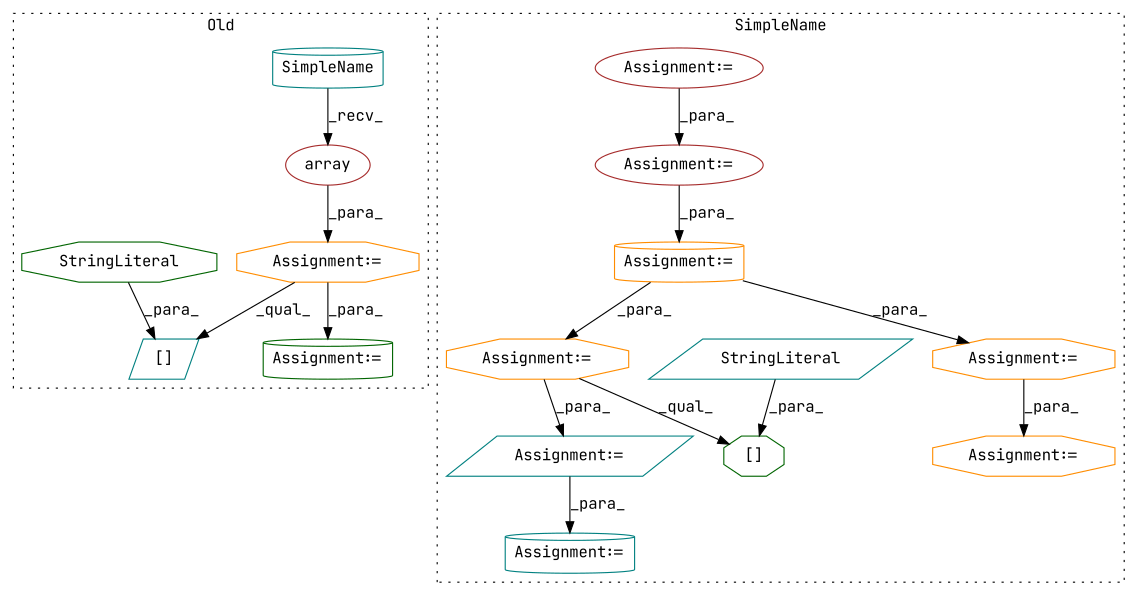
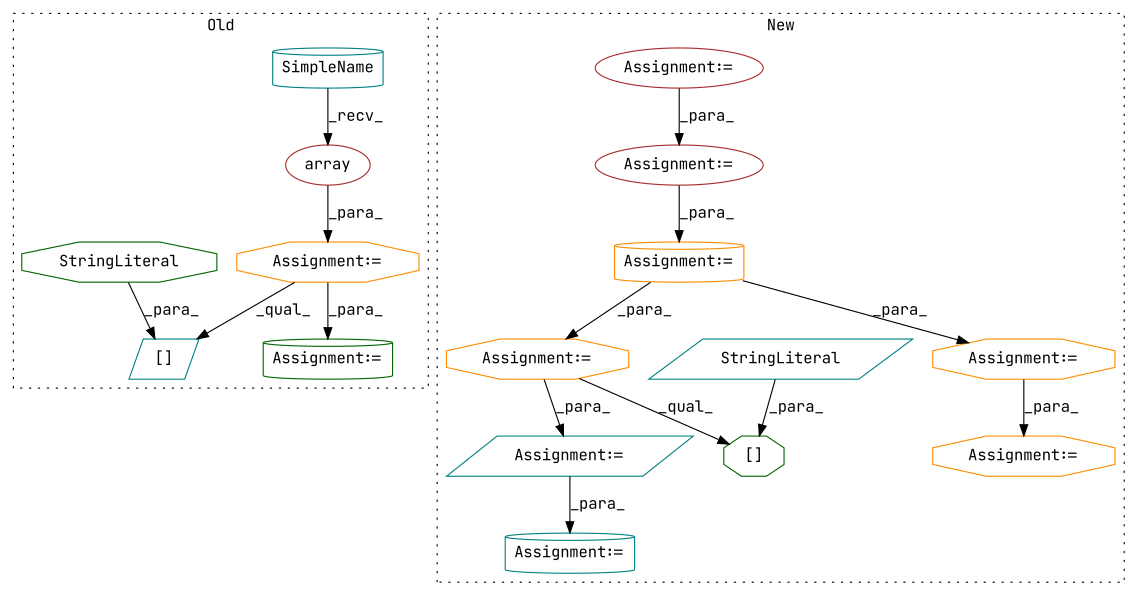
cluster "SimpleName": label "SimpleName" -> "New"
